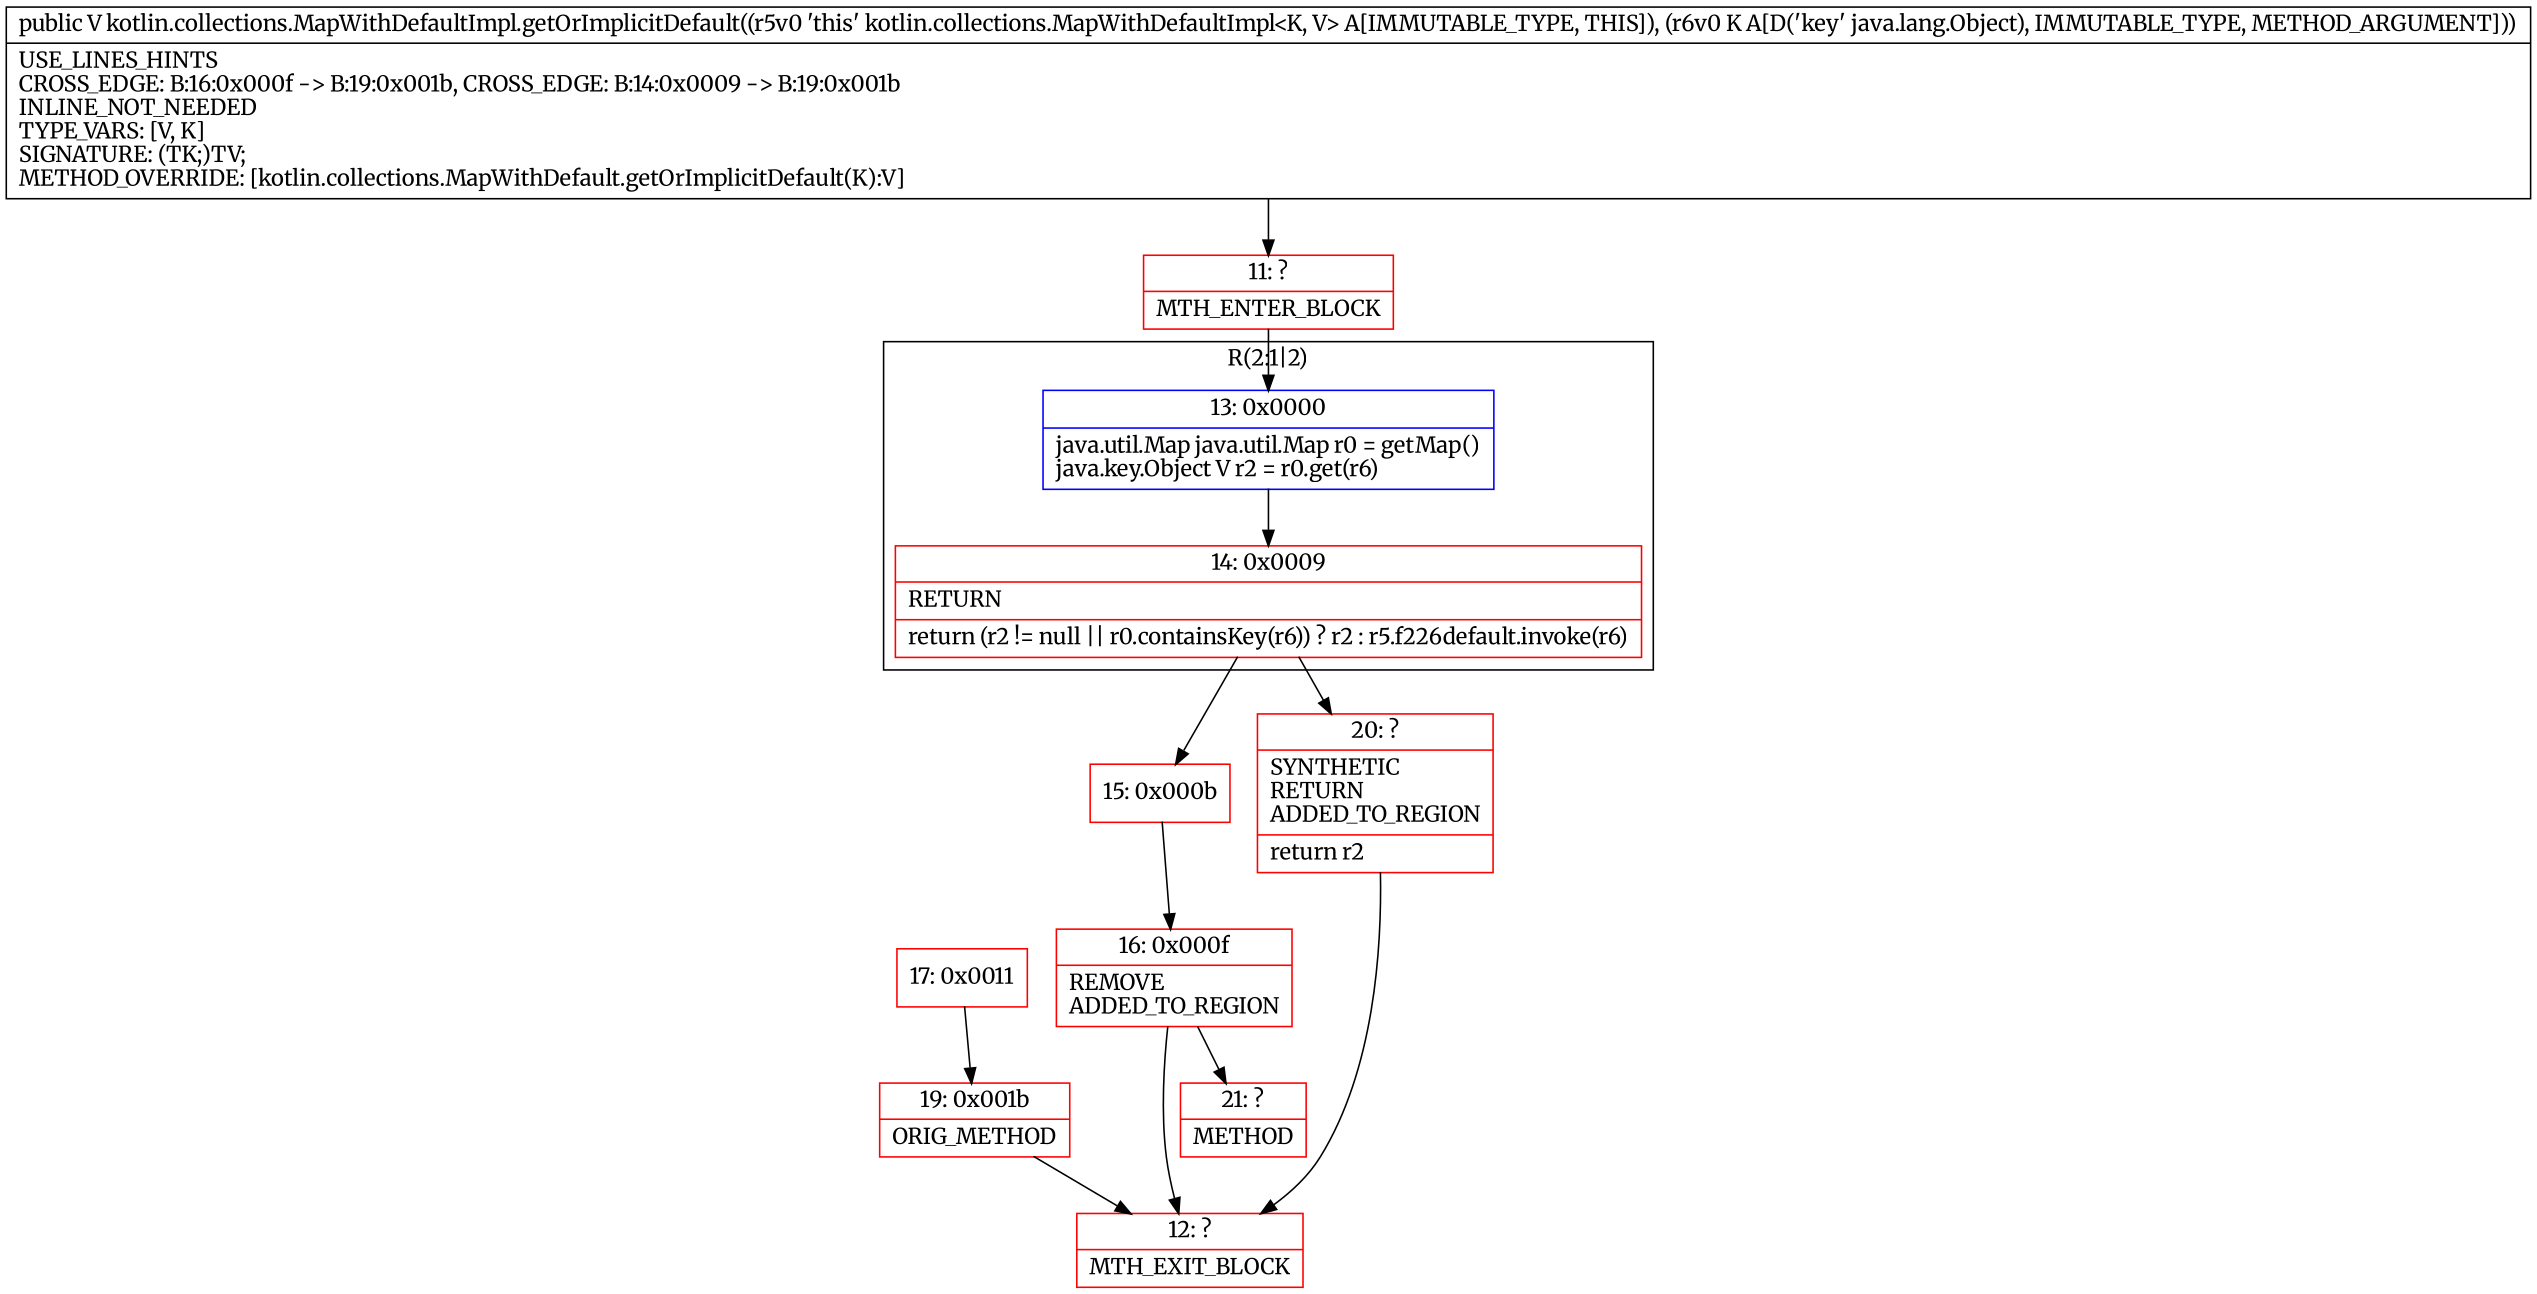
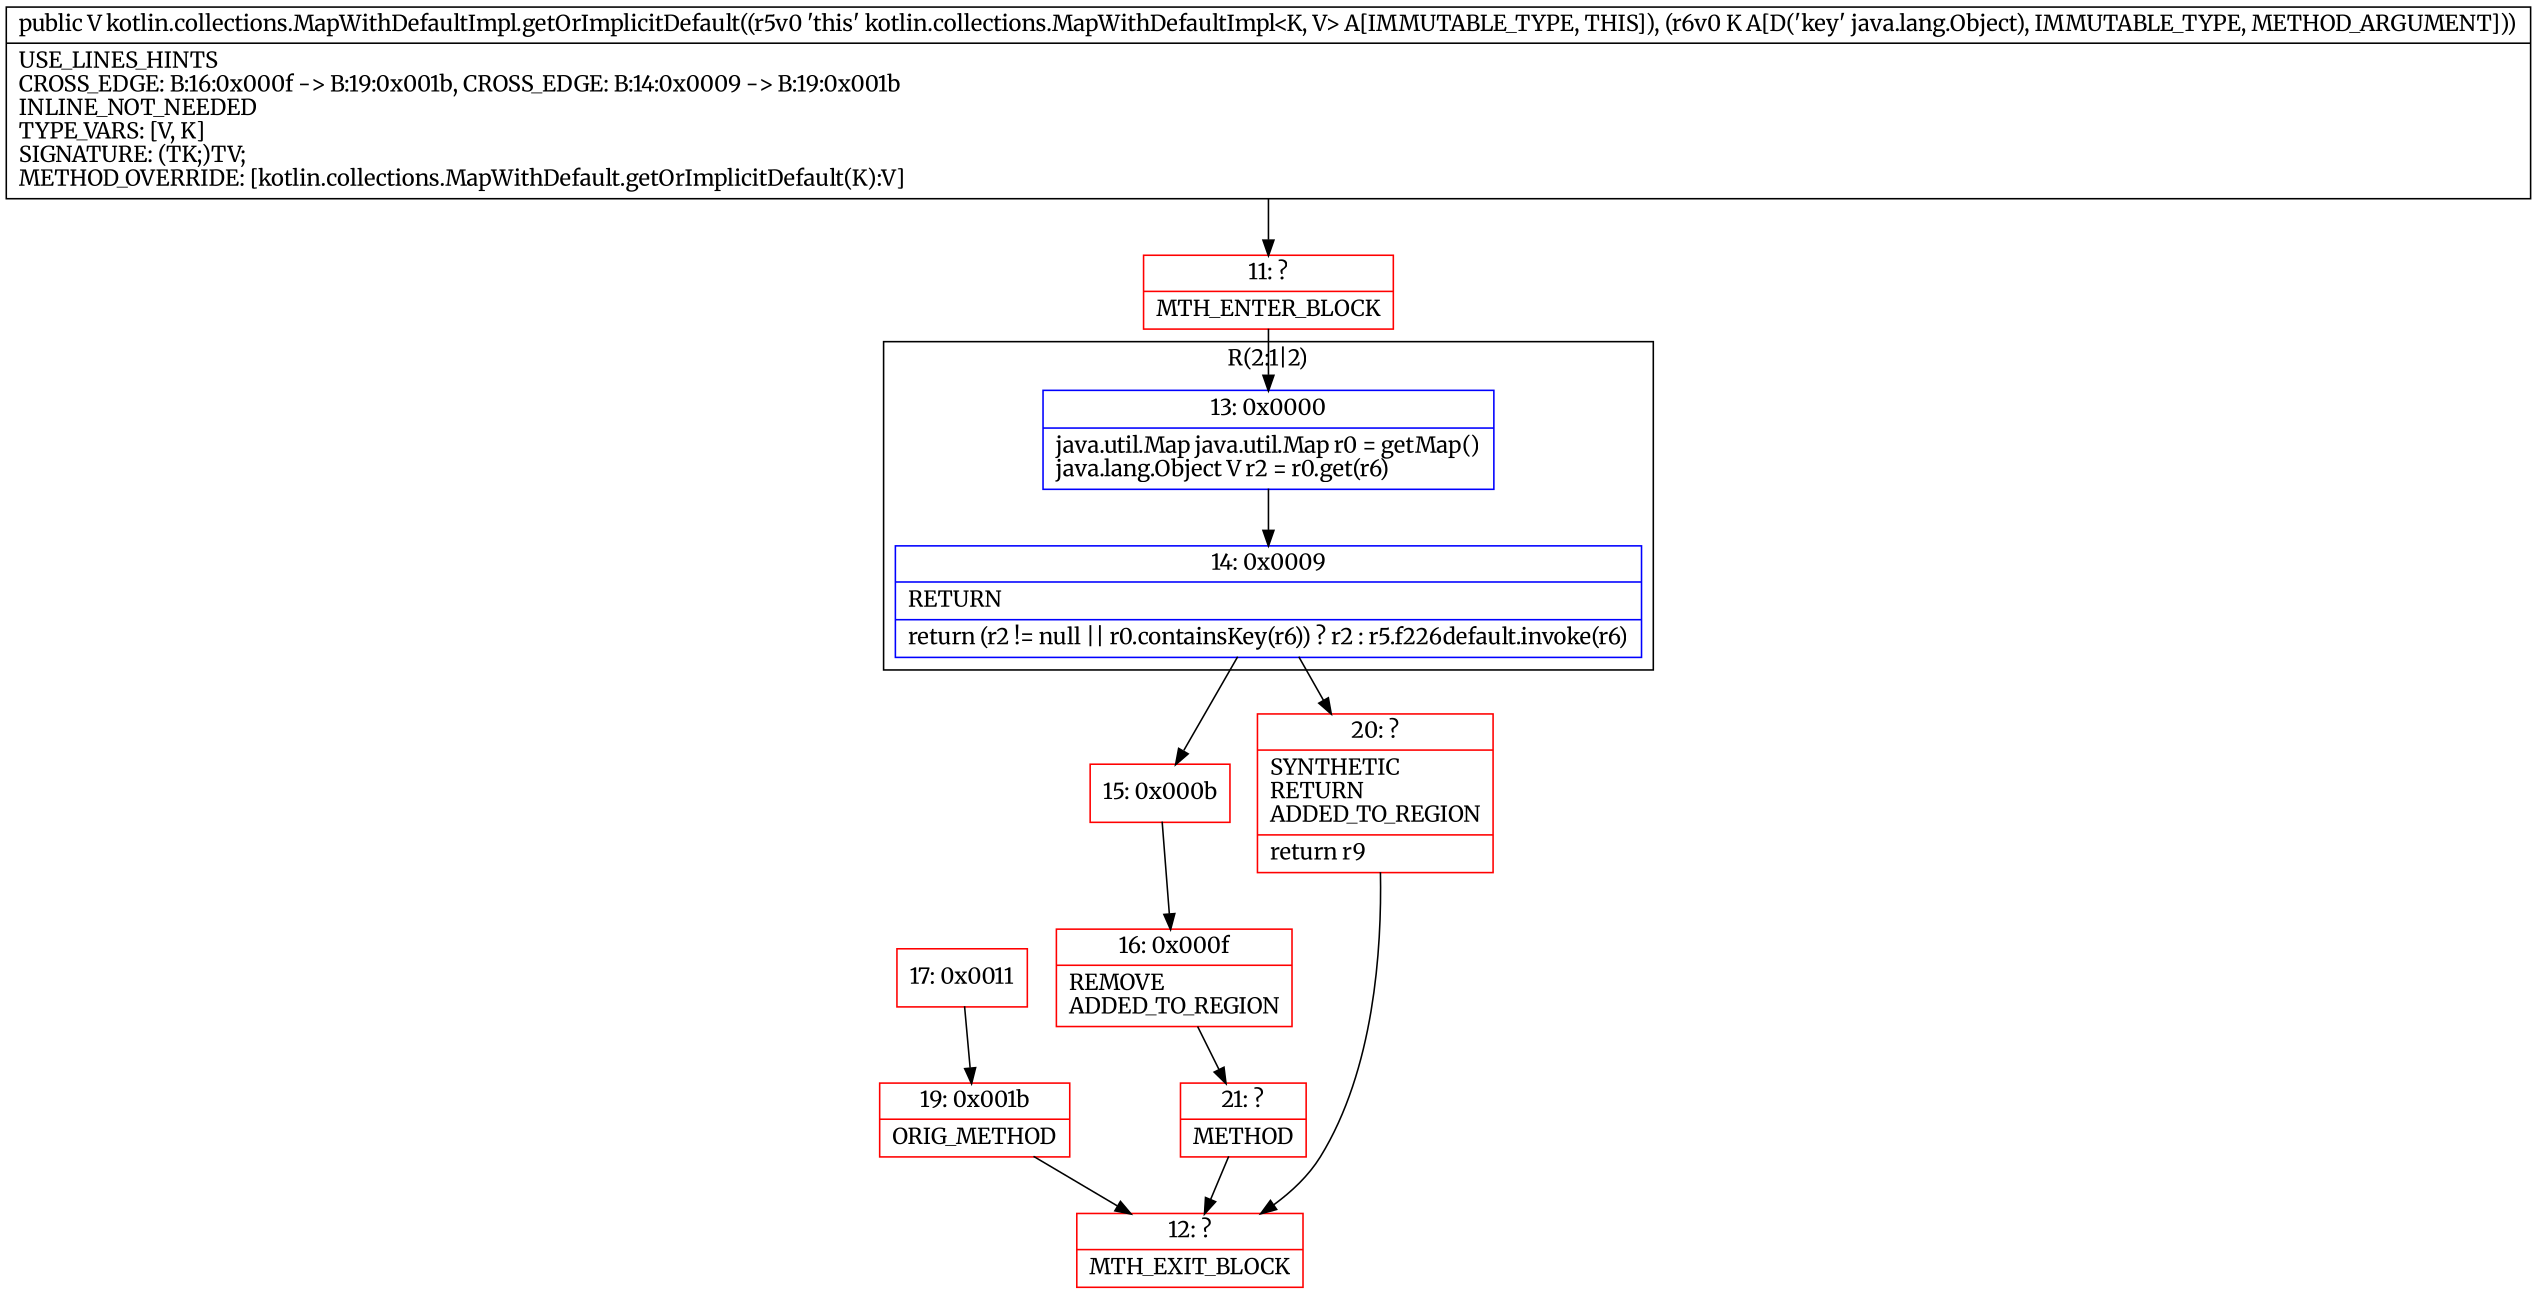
node "13: 0x0000": text "java.key.Object V r2 = r0.get(r6)" -> "java.lang.Object V r2 = r0.get(r6)"
node "14: 0x0009": color red -> blue
node "20: ?": text "return r2" -> "return r9"
edge "16: 0x000f" -> "12: ?": now "21: ?" -> "12: ?"
